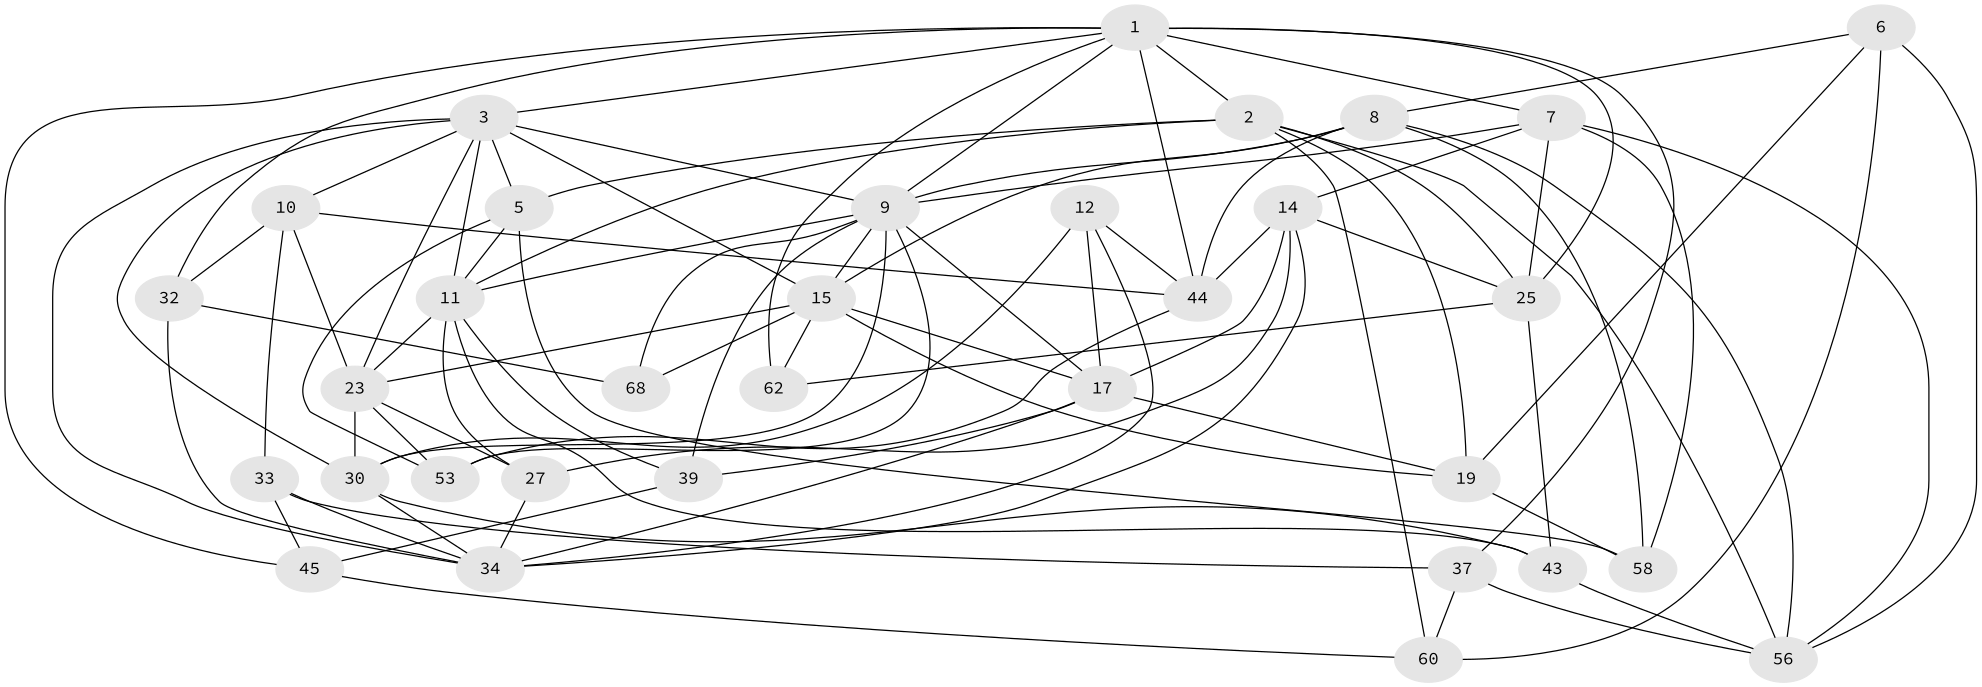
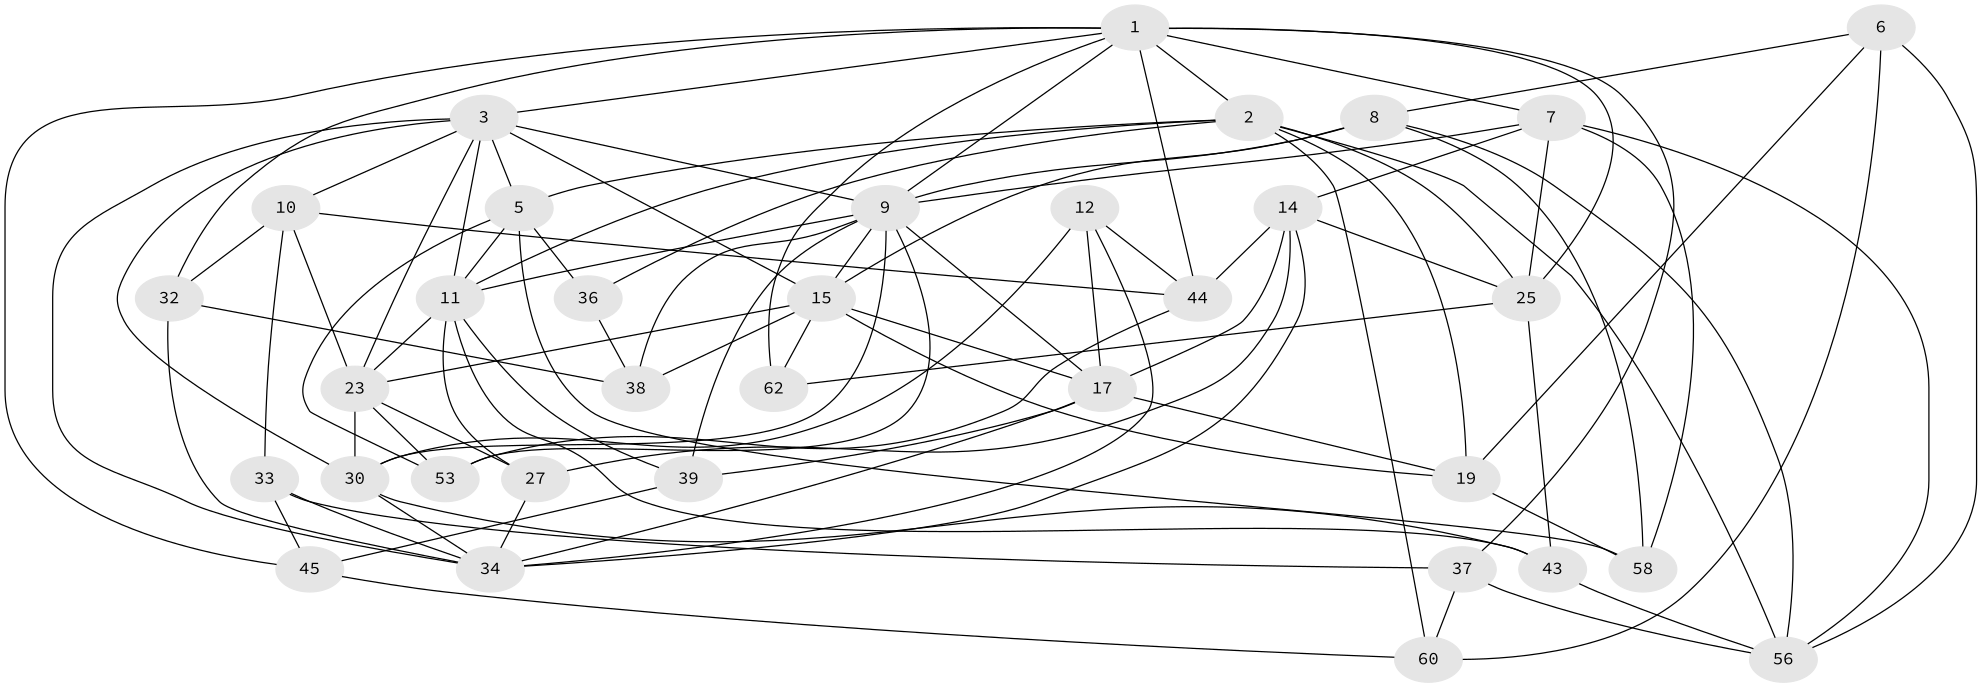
edge "8" -- "44": removed
node "36": added
node "68": label "68" -> "38"
